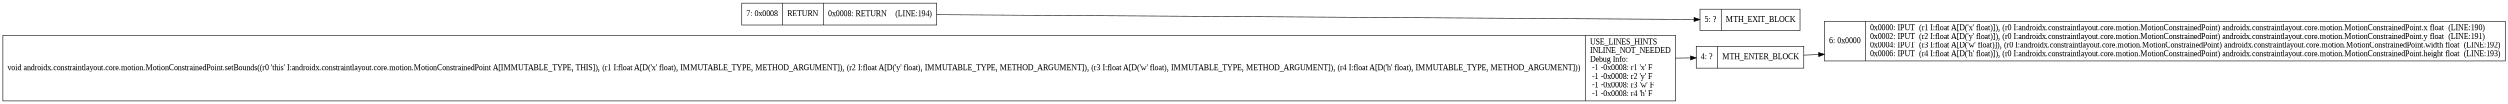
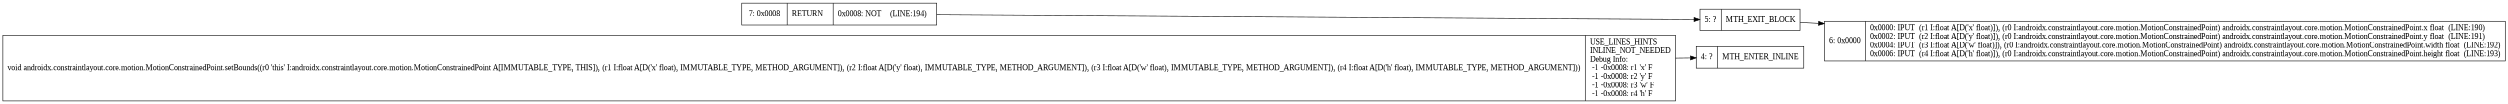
node "7: 0x0008": text "0x0008: RETURN    (LINE:194)" -> "0x0008: NOT    (LINE:194)"
edge "4: ?" -> "6: 0x0000": now "5: ?" -> "6: 0x0000"
node "4: ?": text "MTH_ENTER_BLOCK" -> "MTH_ENTER_INLINE"
